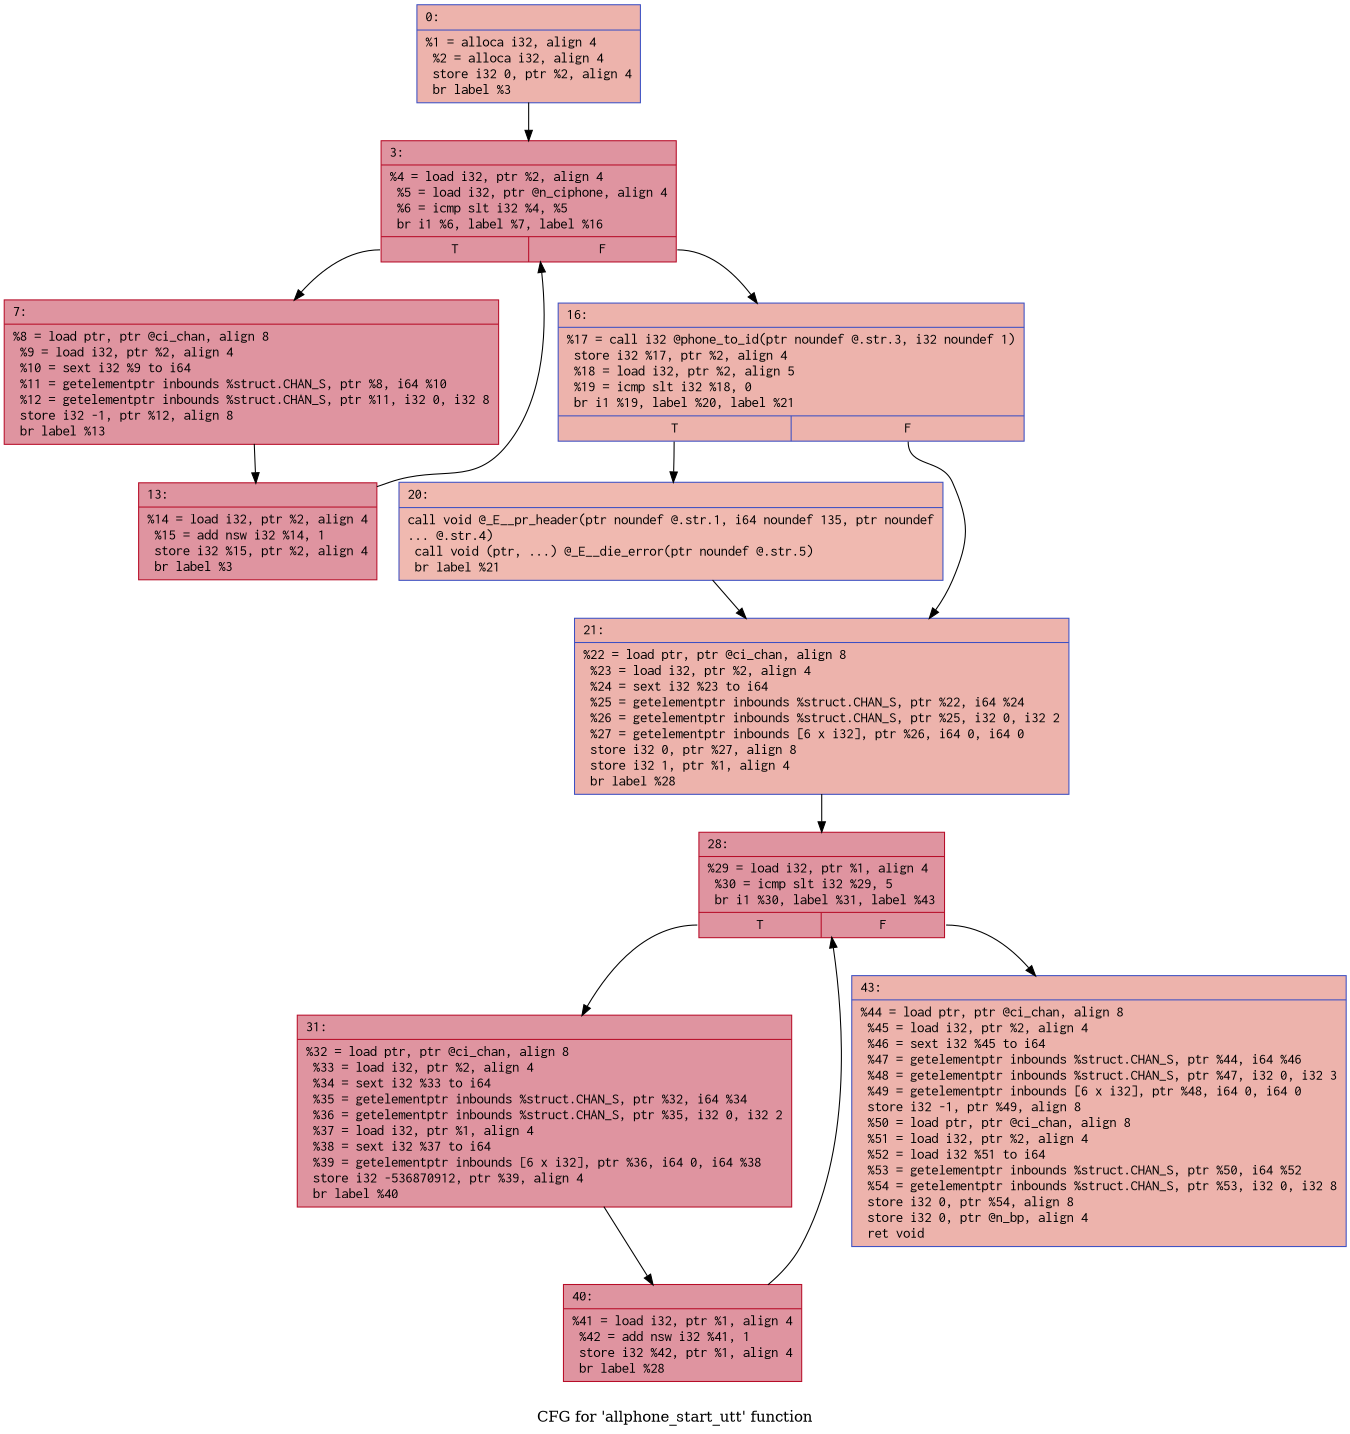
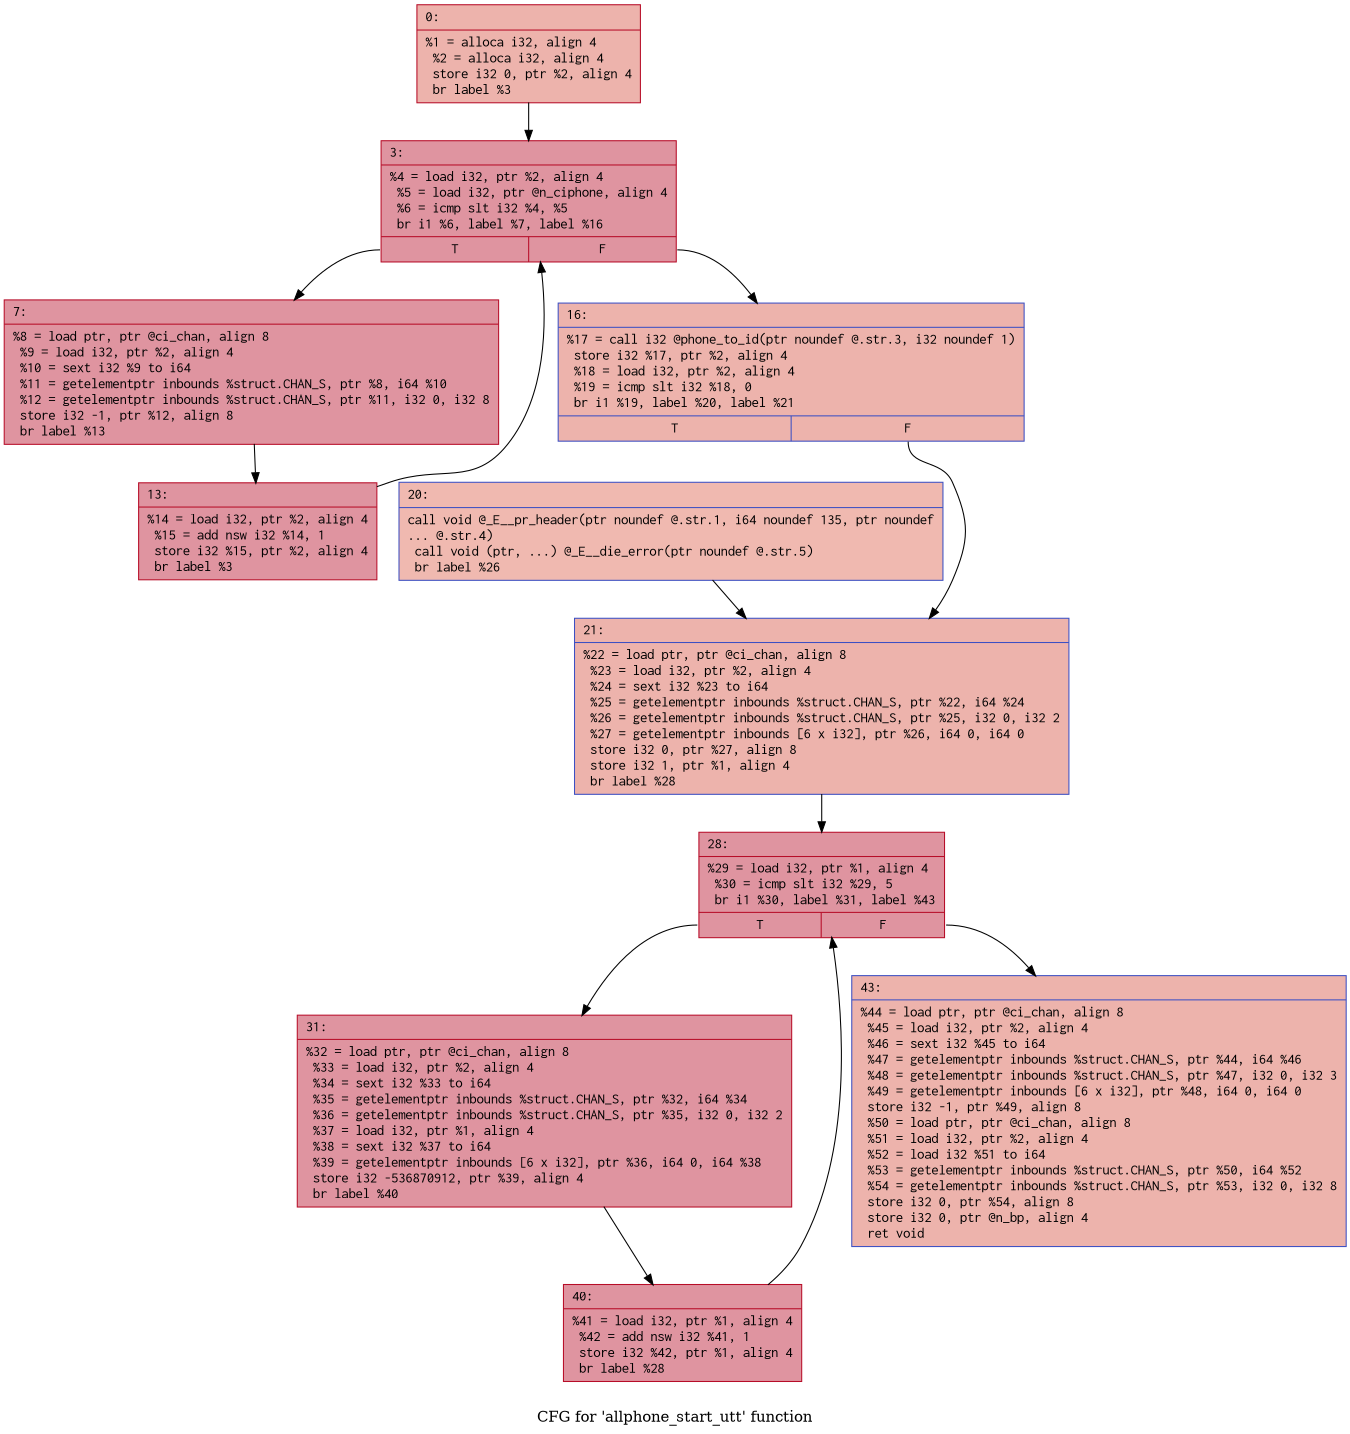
node "0:": color #3d50c3ff -> #b70d28ff
node "16:": text "%18 = load i32, ptr %2, align 5" -> "%18 = load i32, ptr %2, align 4"
edge "16:" -> "20:": removed
node "20:": text "br label %21" -> "br label %26"
